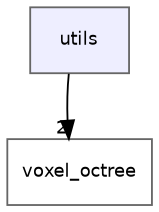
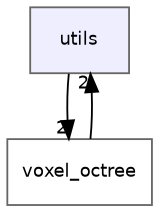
edge "voxel_octree" -> "utils": added
